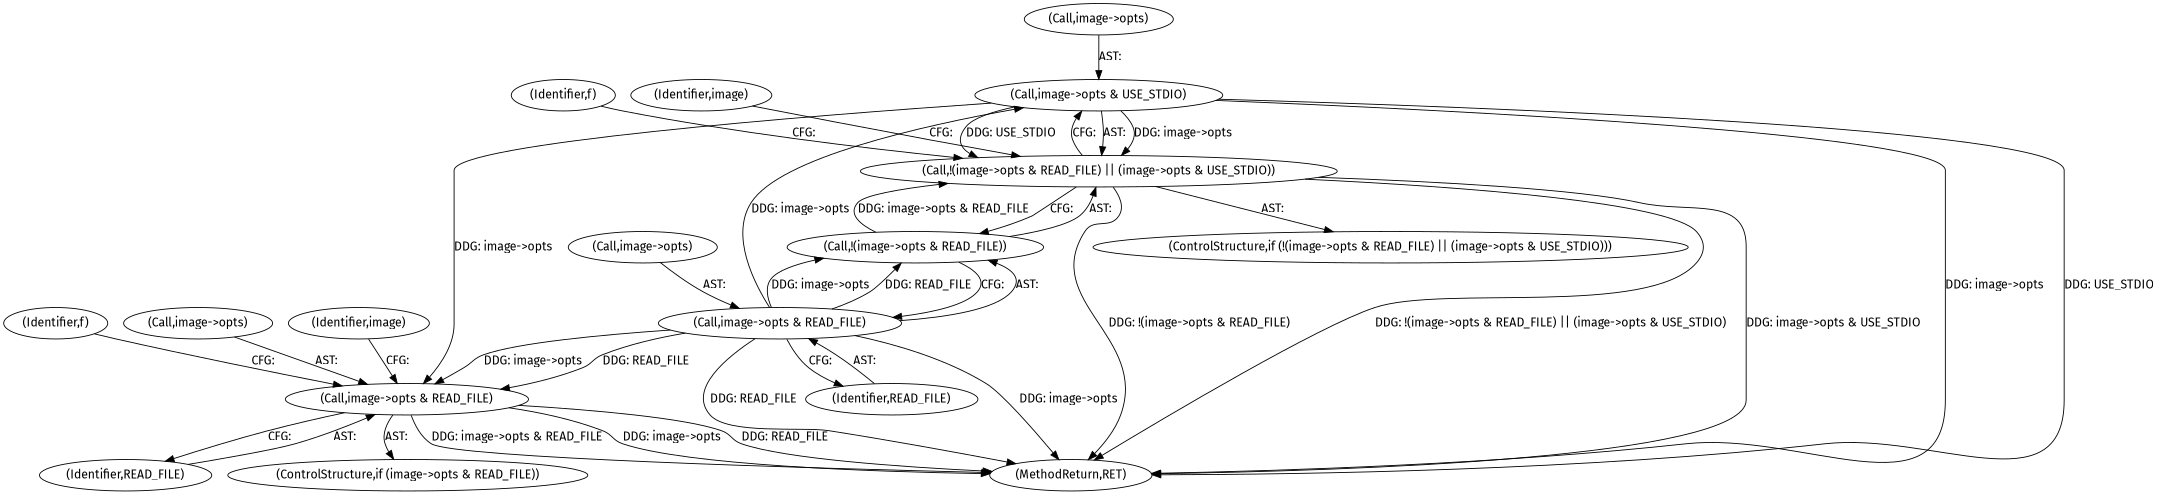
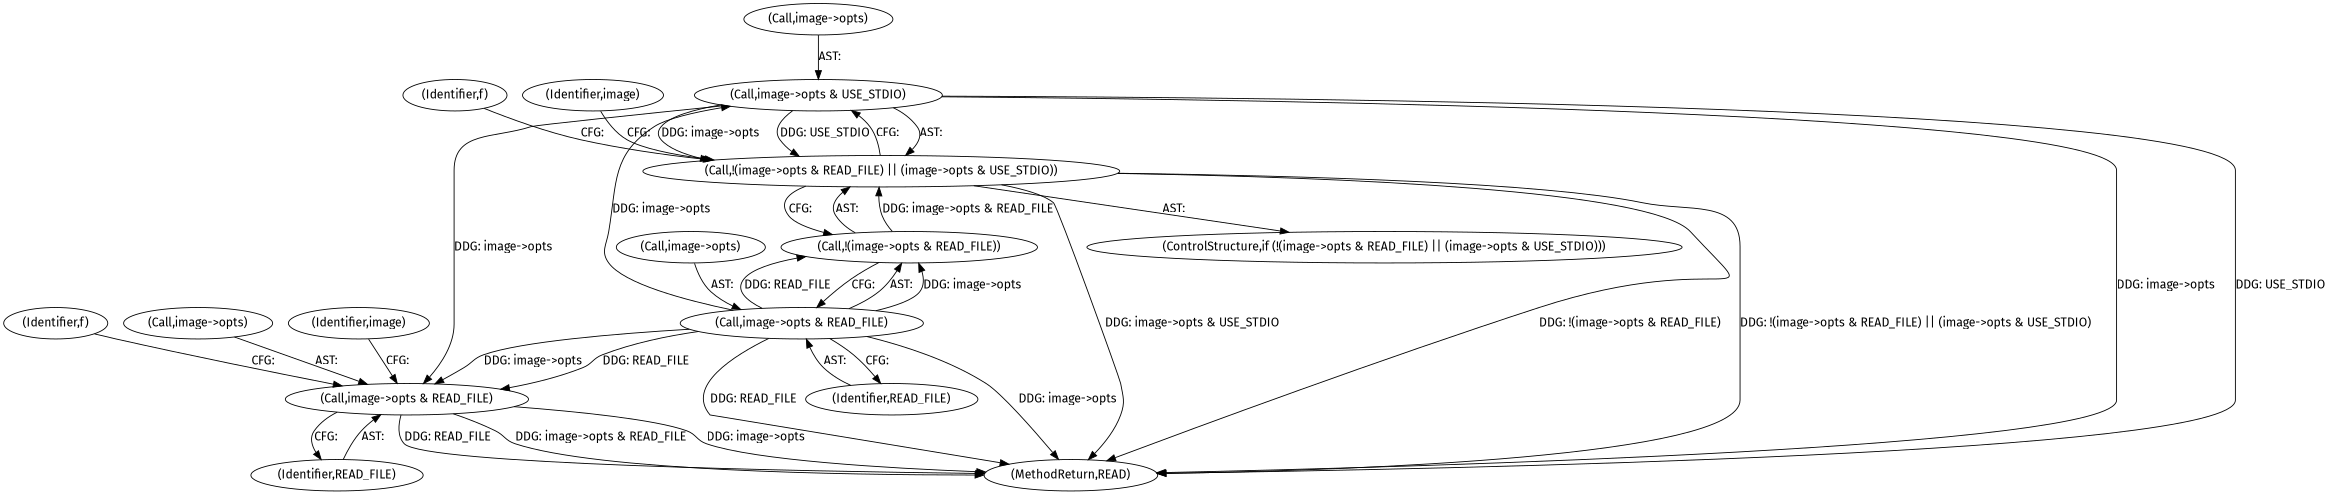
node "(ControlStructure,if (image->opts & READ_FILE))": removed
node "(MethodReturn,RET)": label "(MethodReturn,RET)" -> "(MethodReturn,READ)"
